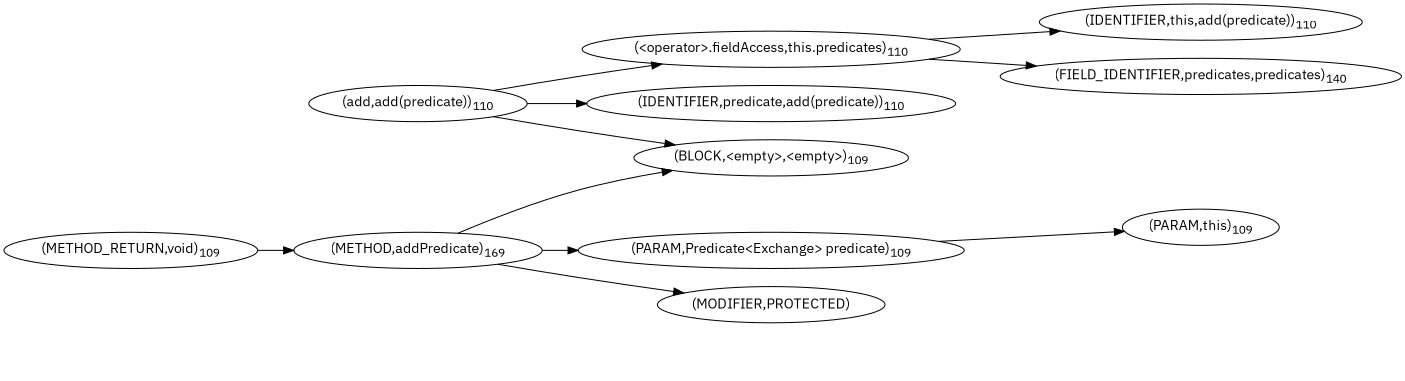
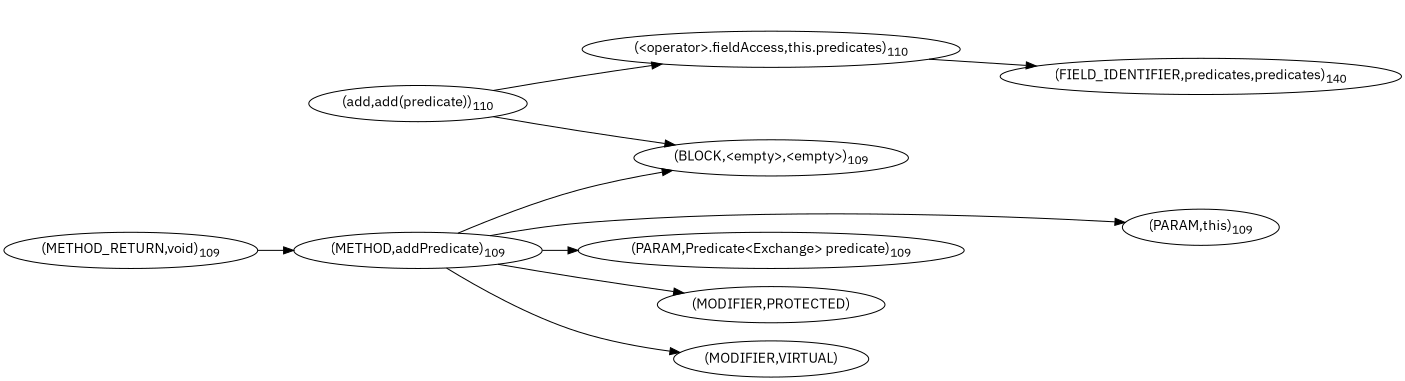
node "(IDENTIFIER,this,add(predicate))": removed
node "(IDENTIFIER,predicate,add(predicate))": removed
edge "(PARAM,Predicate<Exchange> predicate)" -> "(PARAM,this)": now "(METHOD,addPredicate)" -> "(PARAM,this)"
node "(METHOD,addPredicate)": text "169" -> "109"
node "(MODIFIER,VIRTUAL)": added
